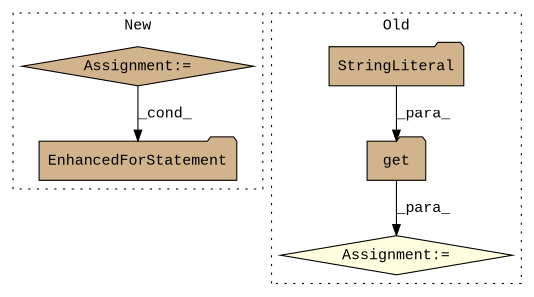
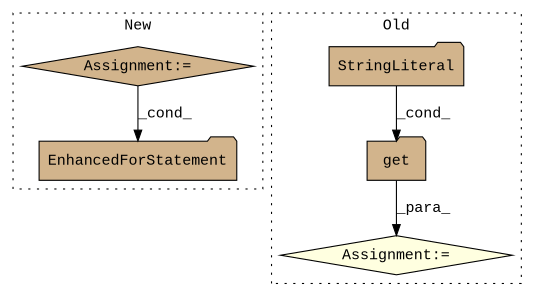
edge "StringLiteral" -> "get": label "_para_" -> "_cond_"
